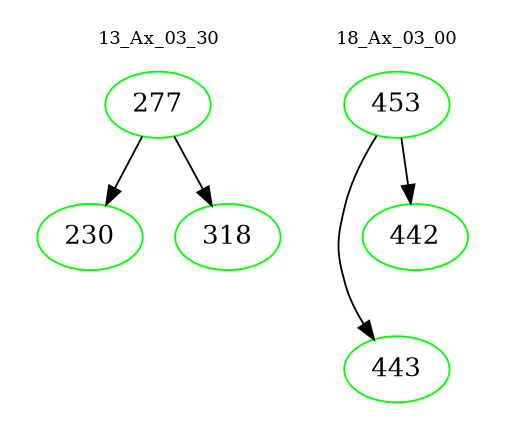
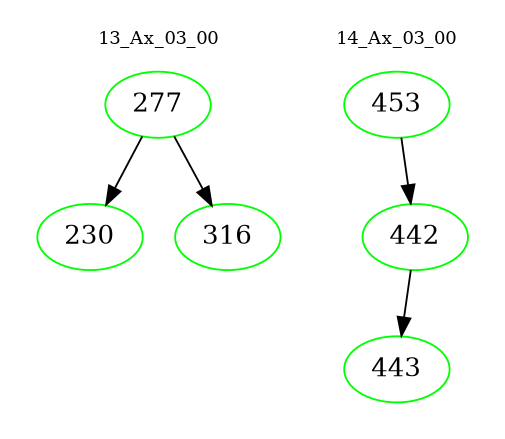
cluster "13_Ax_03_30": label "13_Ax_03_30" -> "13_Ax_03_00"
cluster "18_Ax_03_00": label "18_Ax_03_00" -> "14_Ax_03_00"
edge "453" -> "443": now "442" -> "443"
node "318": label "318" -> "316"
